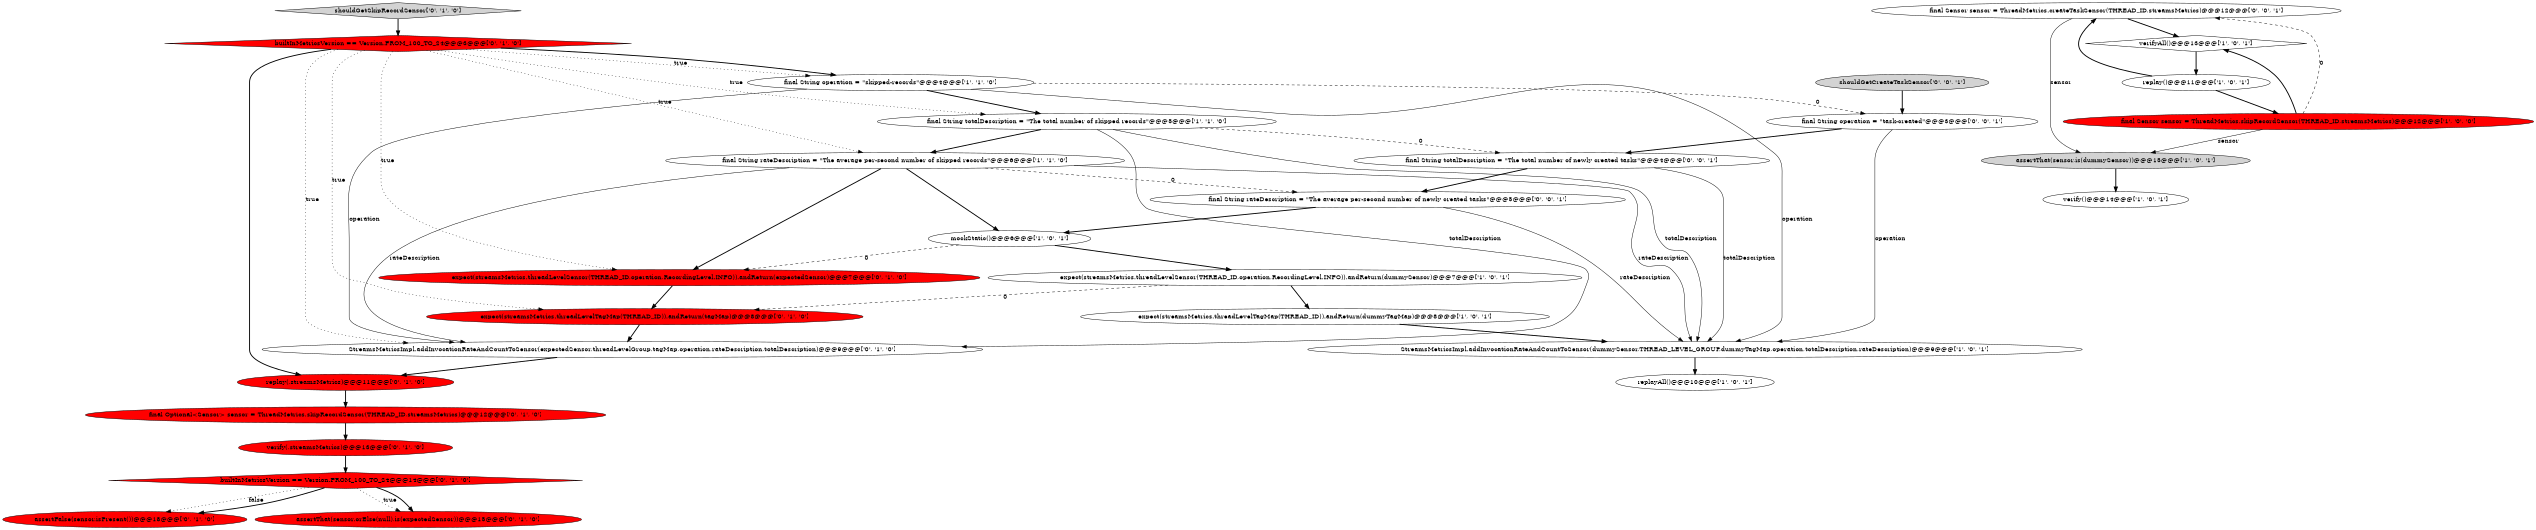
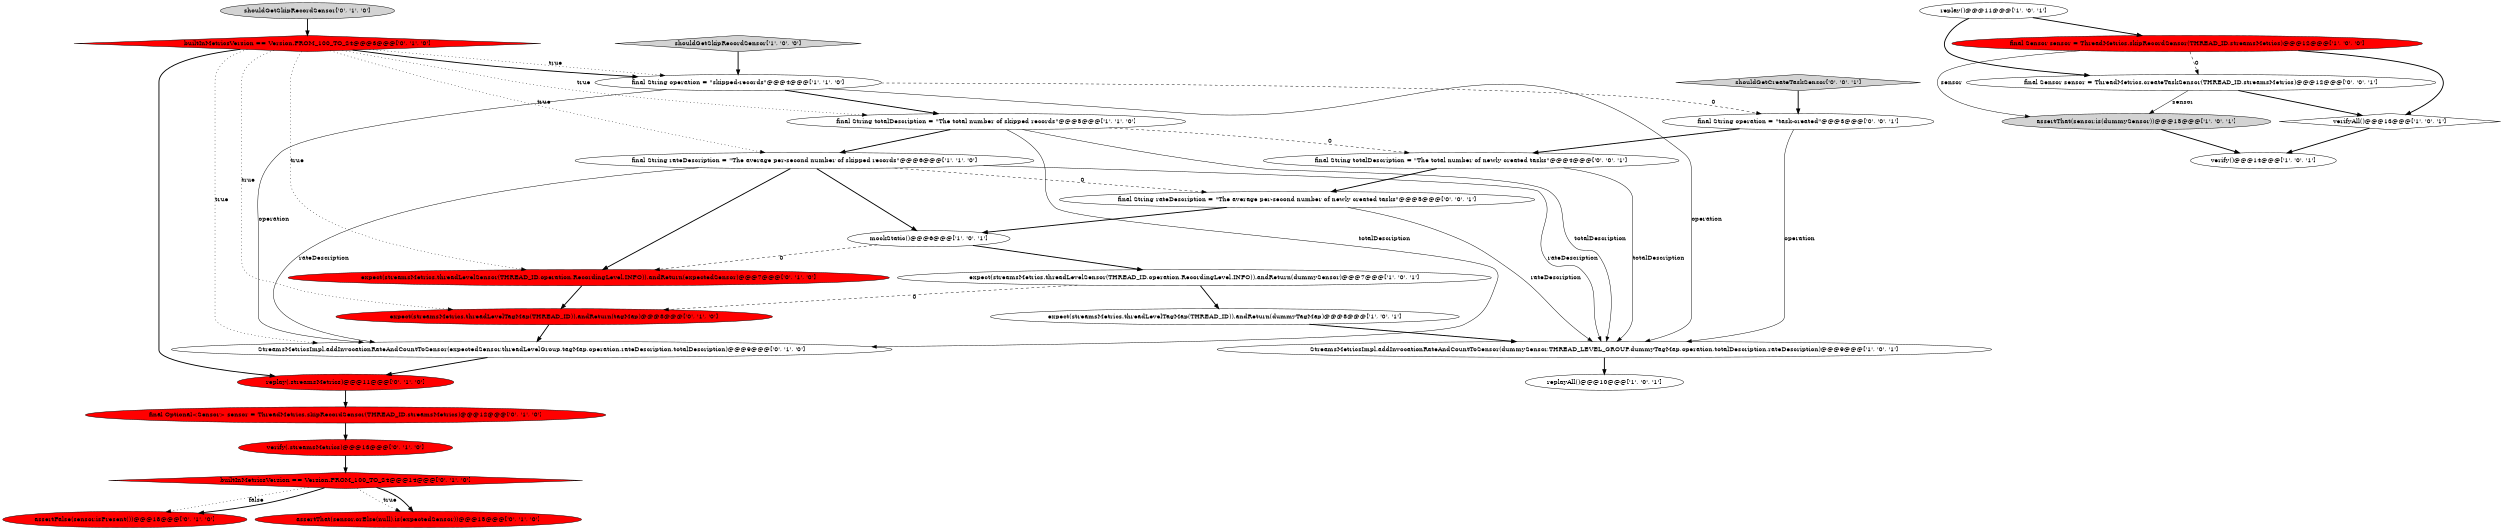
node "shouldGetSkipRecordSensor['0', '1', '0']": shape diamond -> ellipse
node "shouldGetSkipRecordSensor['1', '0', '0']": added
edge "verifyAll()@@@13@@@['1', '0', '1']" -> "replay()@@@11@@@['1', '0', '1']": now "verifyAll()@@@13@@@['1', '0', '1']" -> "verify()@@@14@@@['1', '0', '1']"
node "shouldGetCreateTaskSensor['0', '0', '1']": shape ellipse -> diamond
